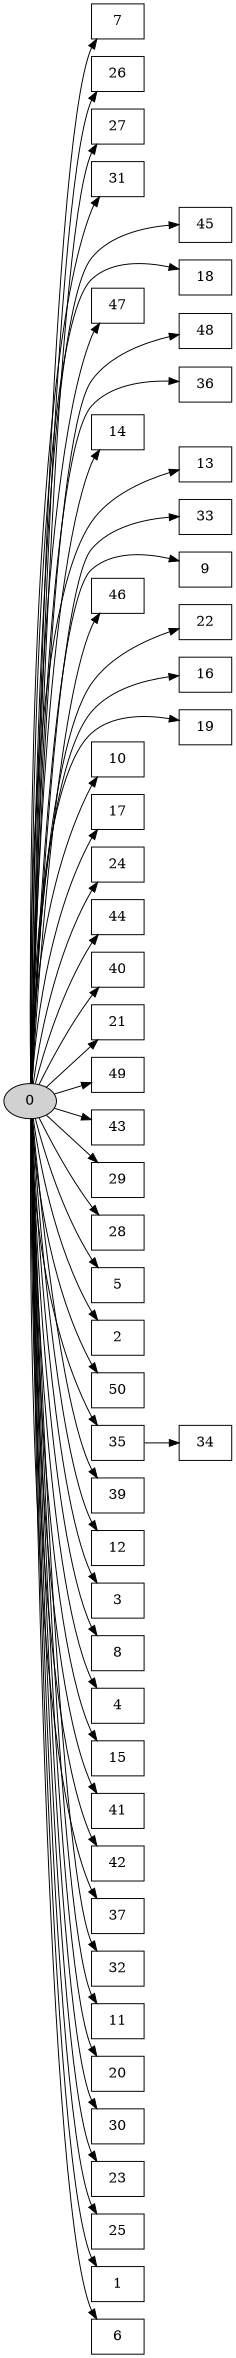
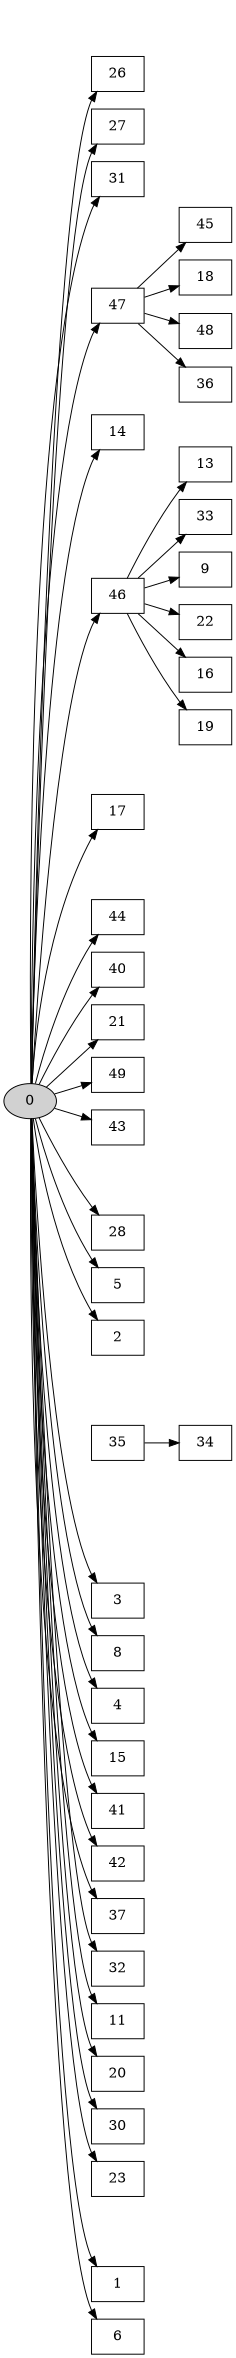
node "7": removed
edge "0" -> "45": now "47" -> "45"
edge "0" -> "18": now "47" -> "18"
edge "0" -> "48": now "47" -> "48"
edge "0" -> "36": now "47" -> "36"
edge "0" -> "22": now "46" -> "22"
edge "0" -> "16": now "46" -> "16"
edge "0" -> "13": now "46" -> "13"
node "10": removed
edge "0" -> "33": now "46" -> "33"
edge "0" -> "9": now "46" -> "9"
edge "0" -> "19": now "46" -> "19"
node "24": removed
node "29": removed
edge "0" -> "35": removed
node "50": removed
node "39": removed
node "12": removed
node "25": removed
